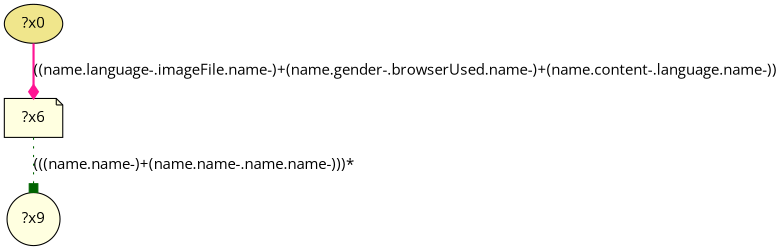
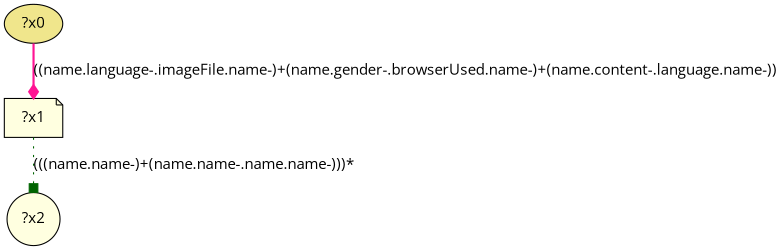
node "?x6": label "?x6" -> "?x1"
node "?x9": label "?x9" -> "?x2"
